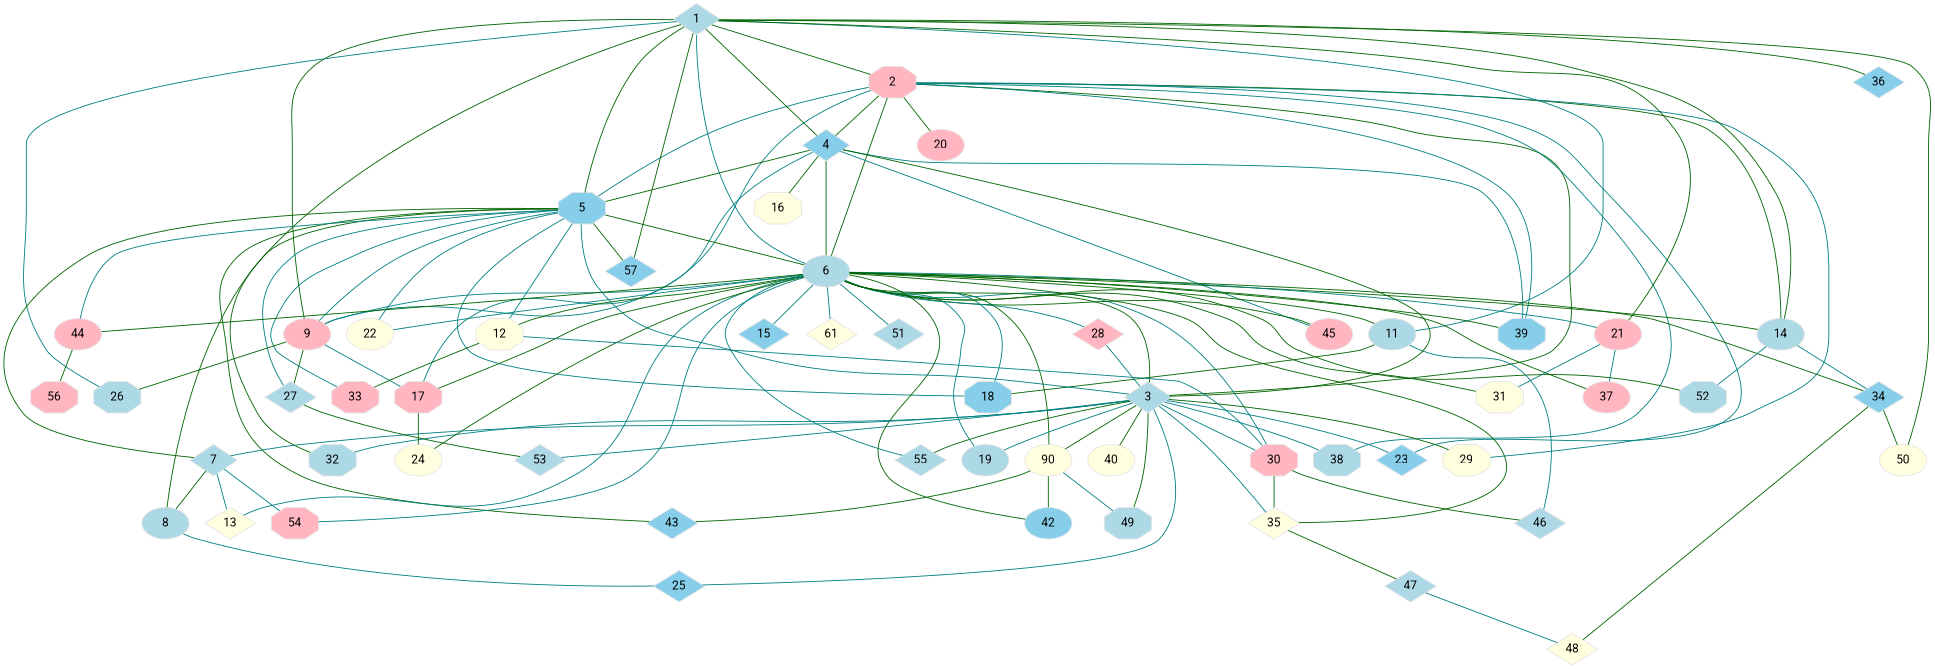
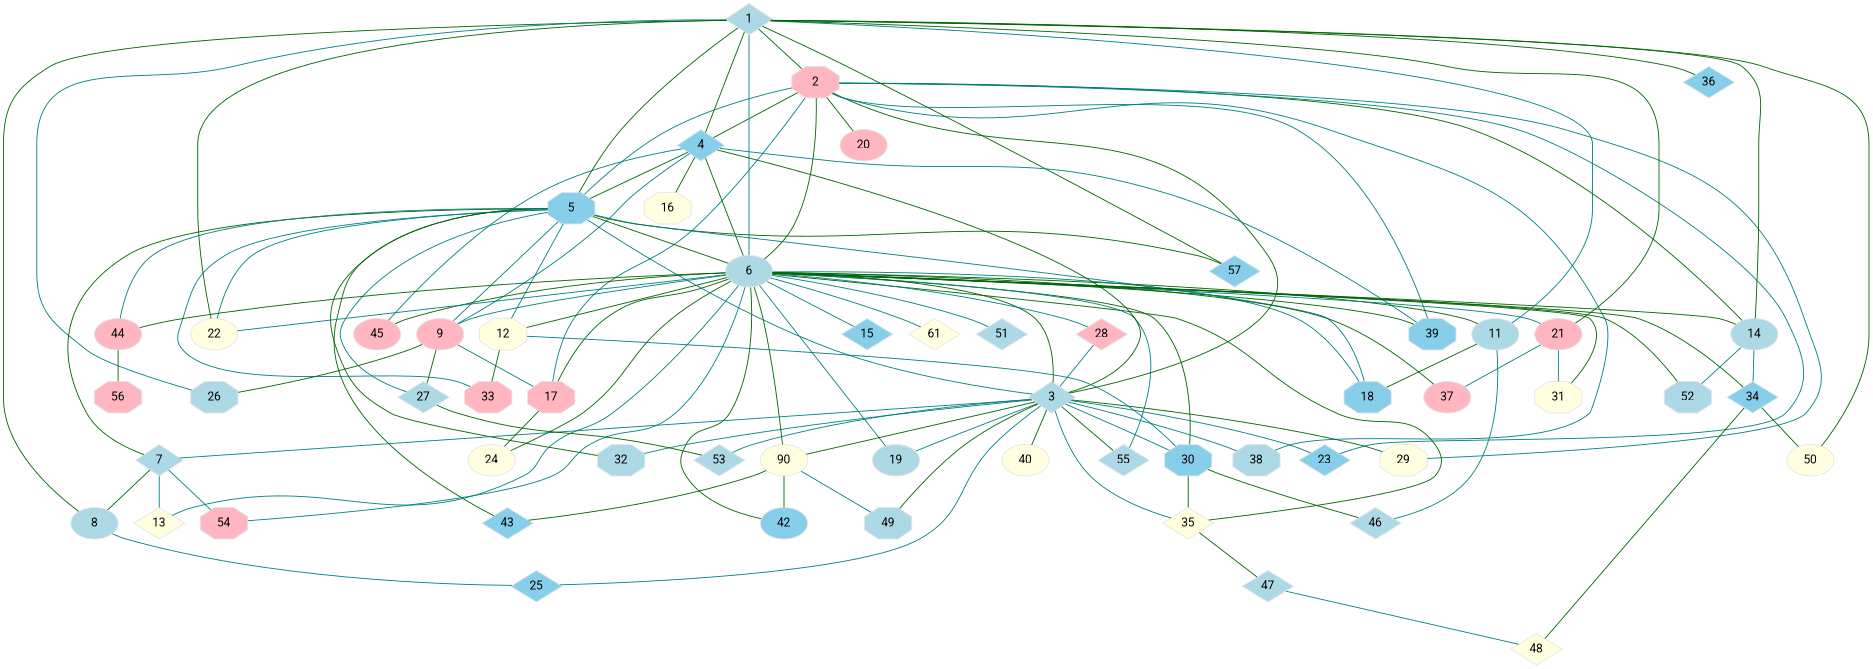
edge "1" -- "9": now "1" -- "22"
edge "6" -- "30": color teal -> darkgreen
node "30": fillcolor lightpink -> skyblue
